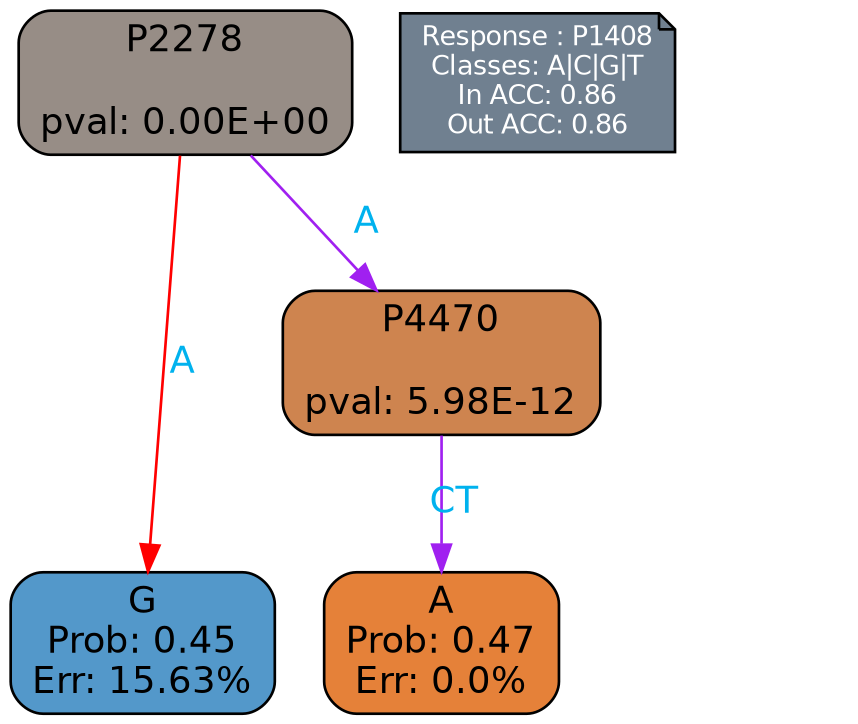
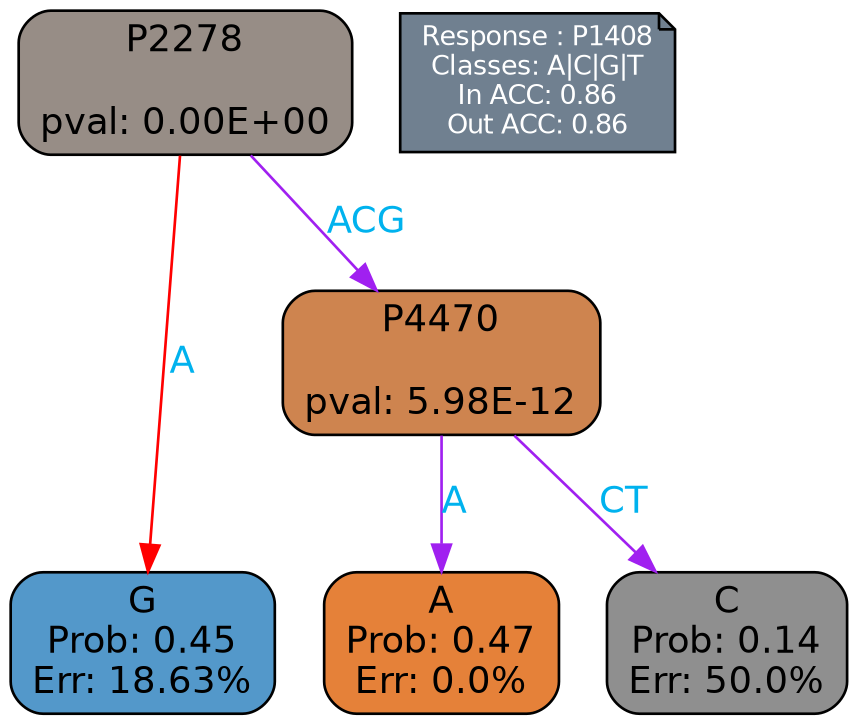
edge "P2278 pval: 0.00E+00" -> "P4470 pval: 5.98E-12": label "A" -> "ACG"
edge "P4470 pval: 5.98E-12" -> "A Prob: 0.47 Err: 0.0%": label "CT" -> "A"
node "G Prob: 0.45 Err: 15.63%": label "G Prob: 0.45 Err: 15.63%" -> "G Prob: 0.45 Err: 18.63%"
node "C Prob: 0.14 Err: 50.0%": added
